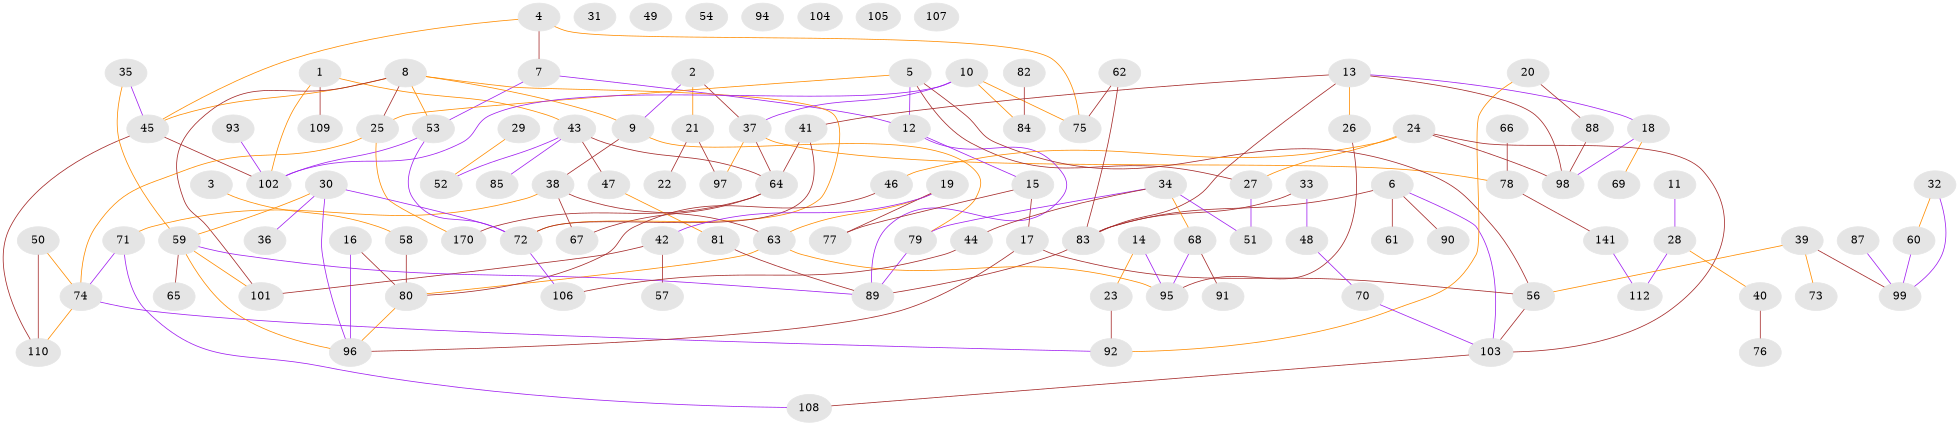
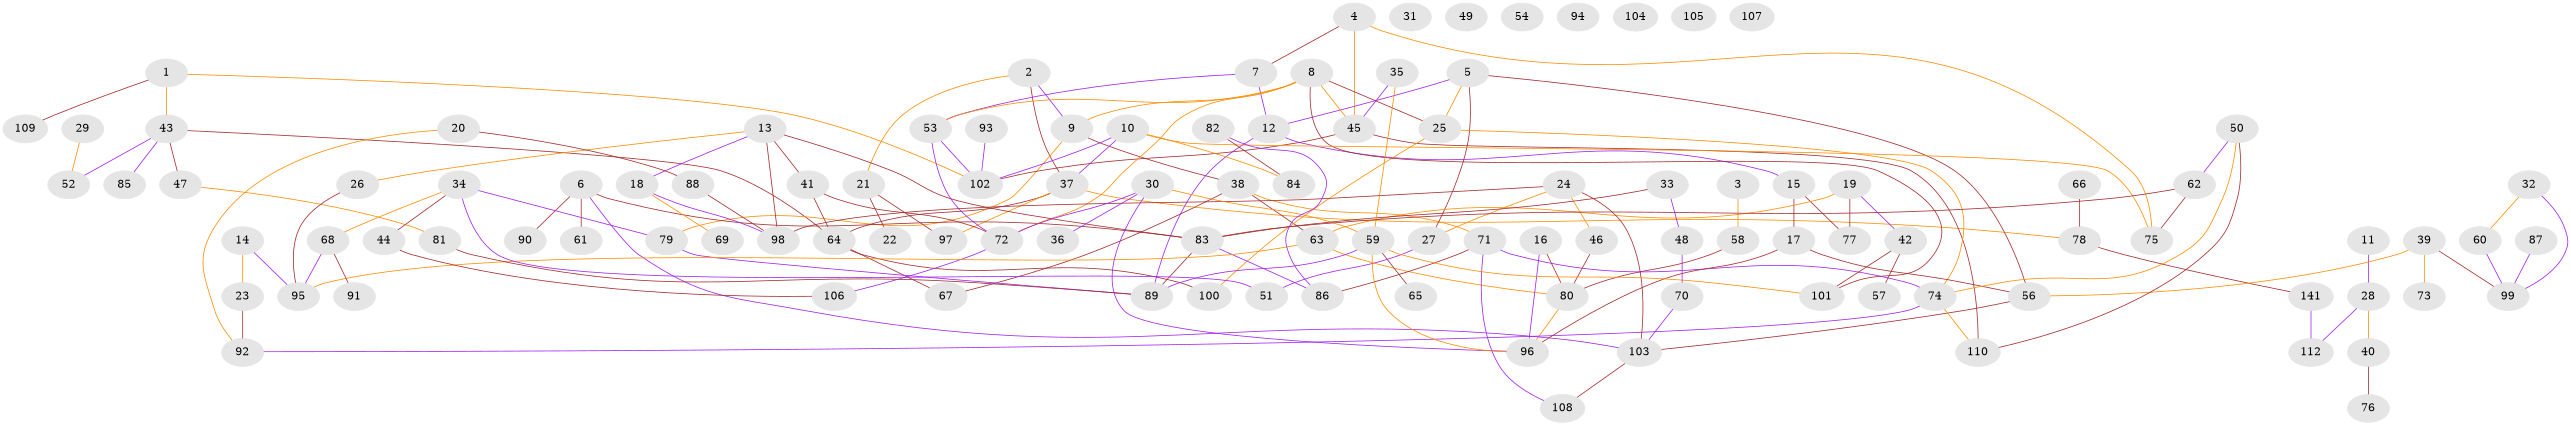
edge "50" -- "62": added
node "170": label "170" -> "100"
node "86": added
